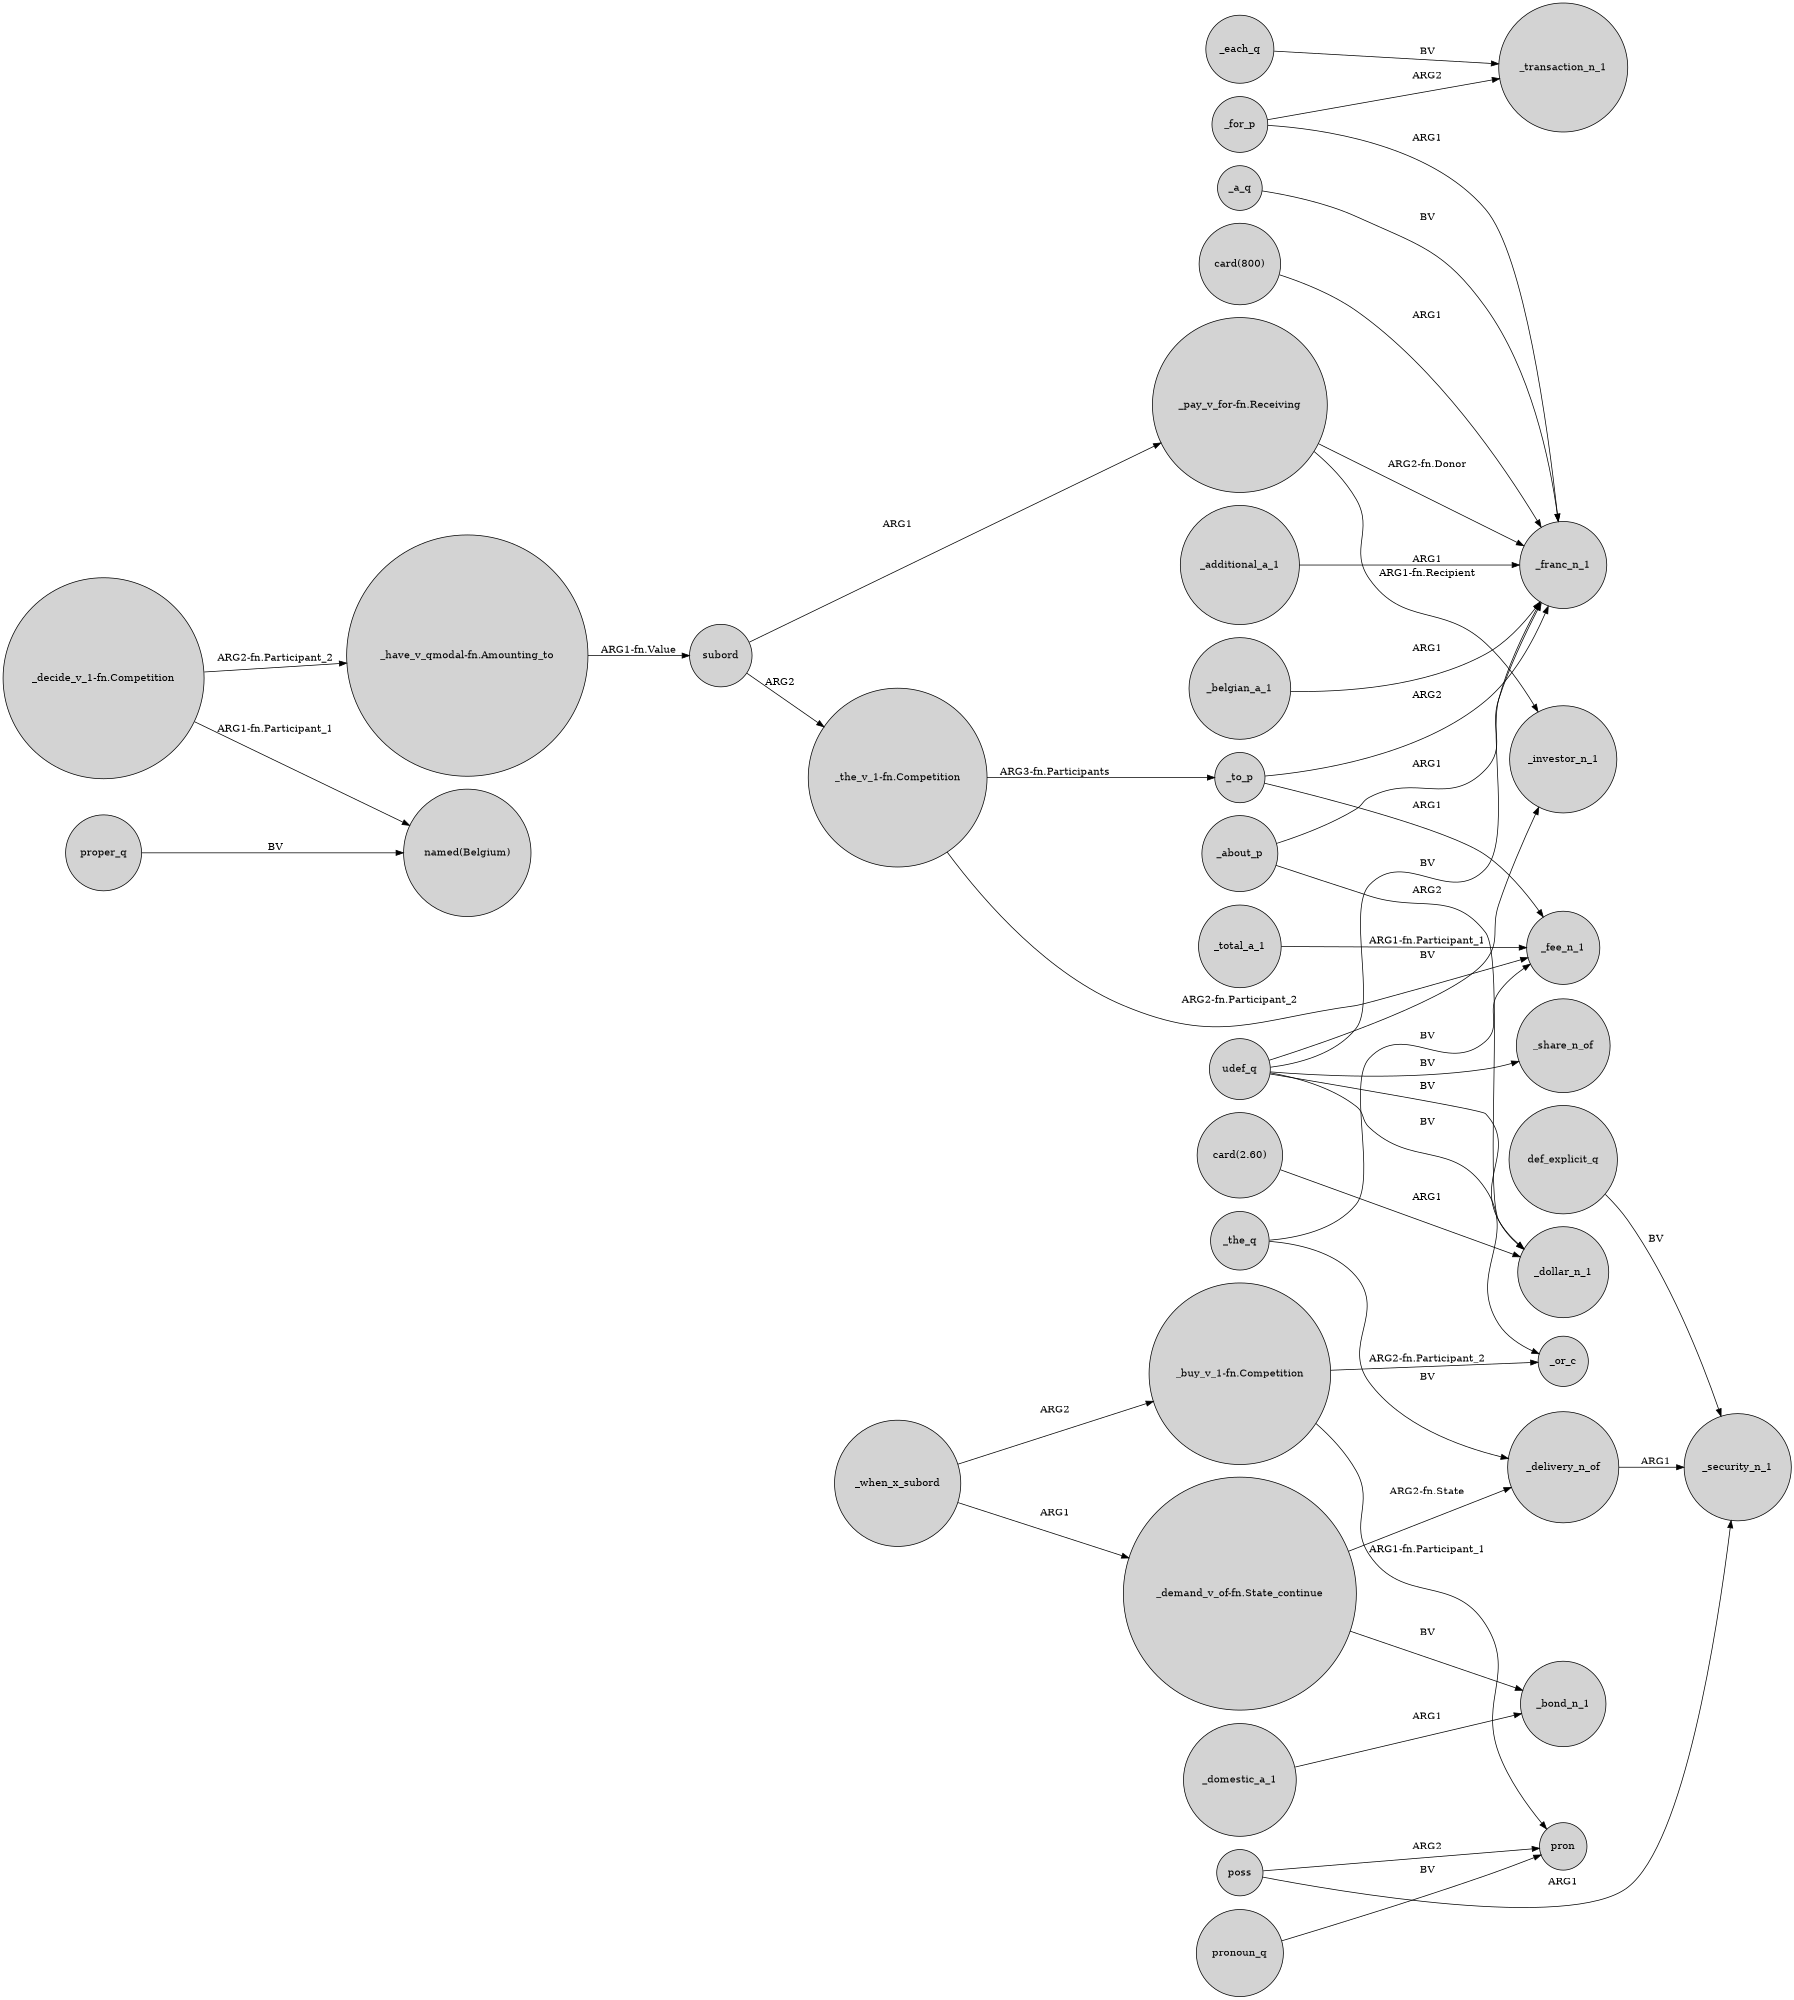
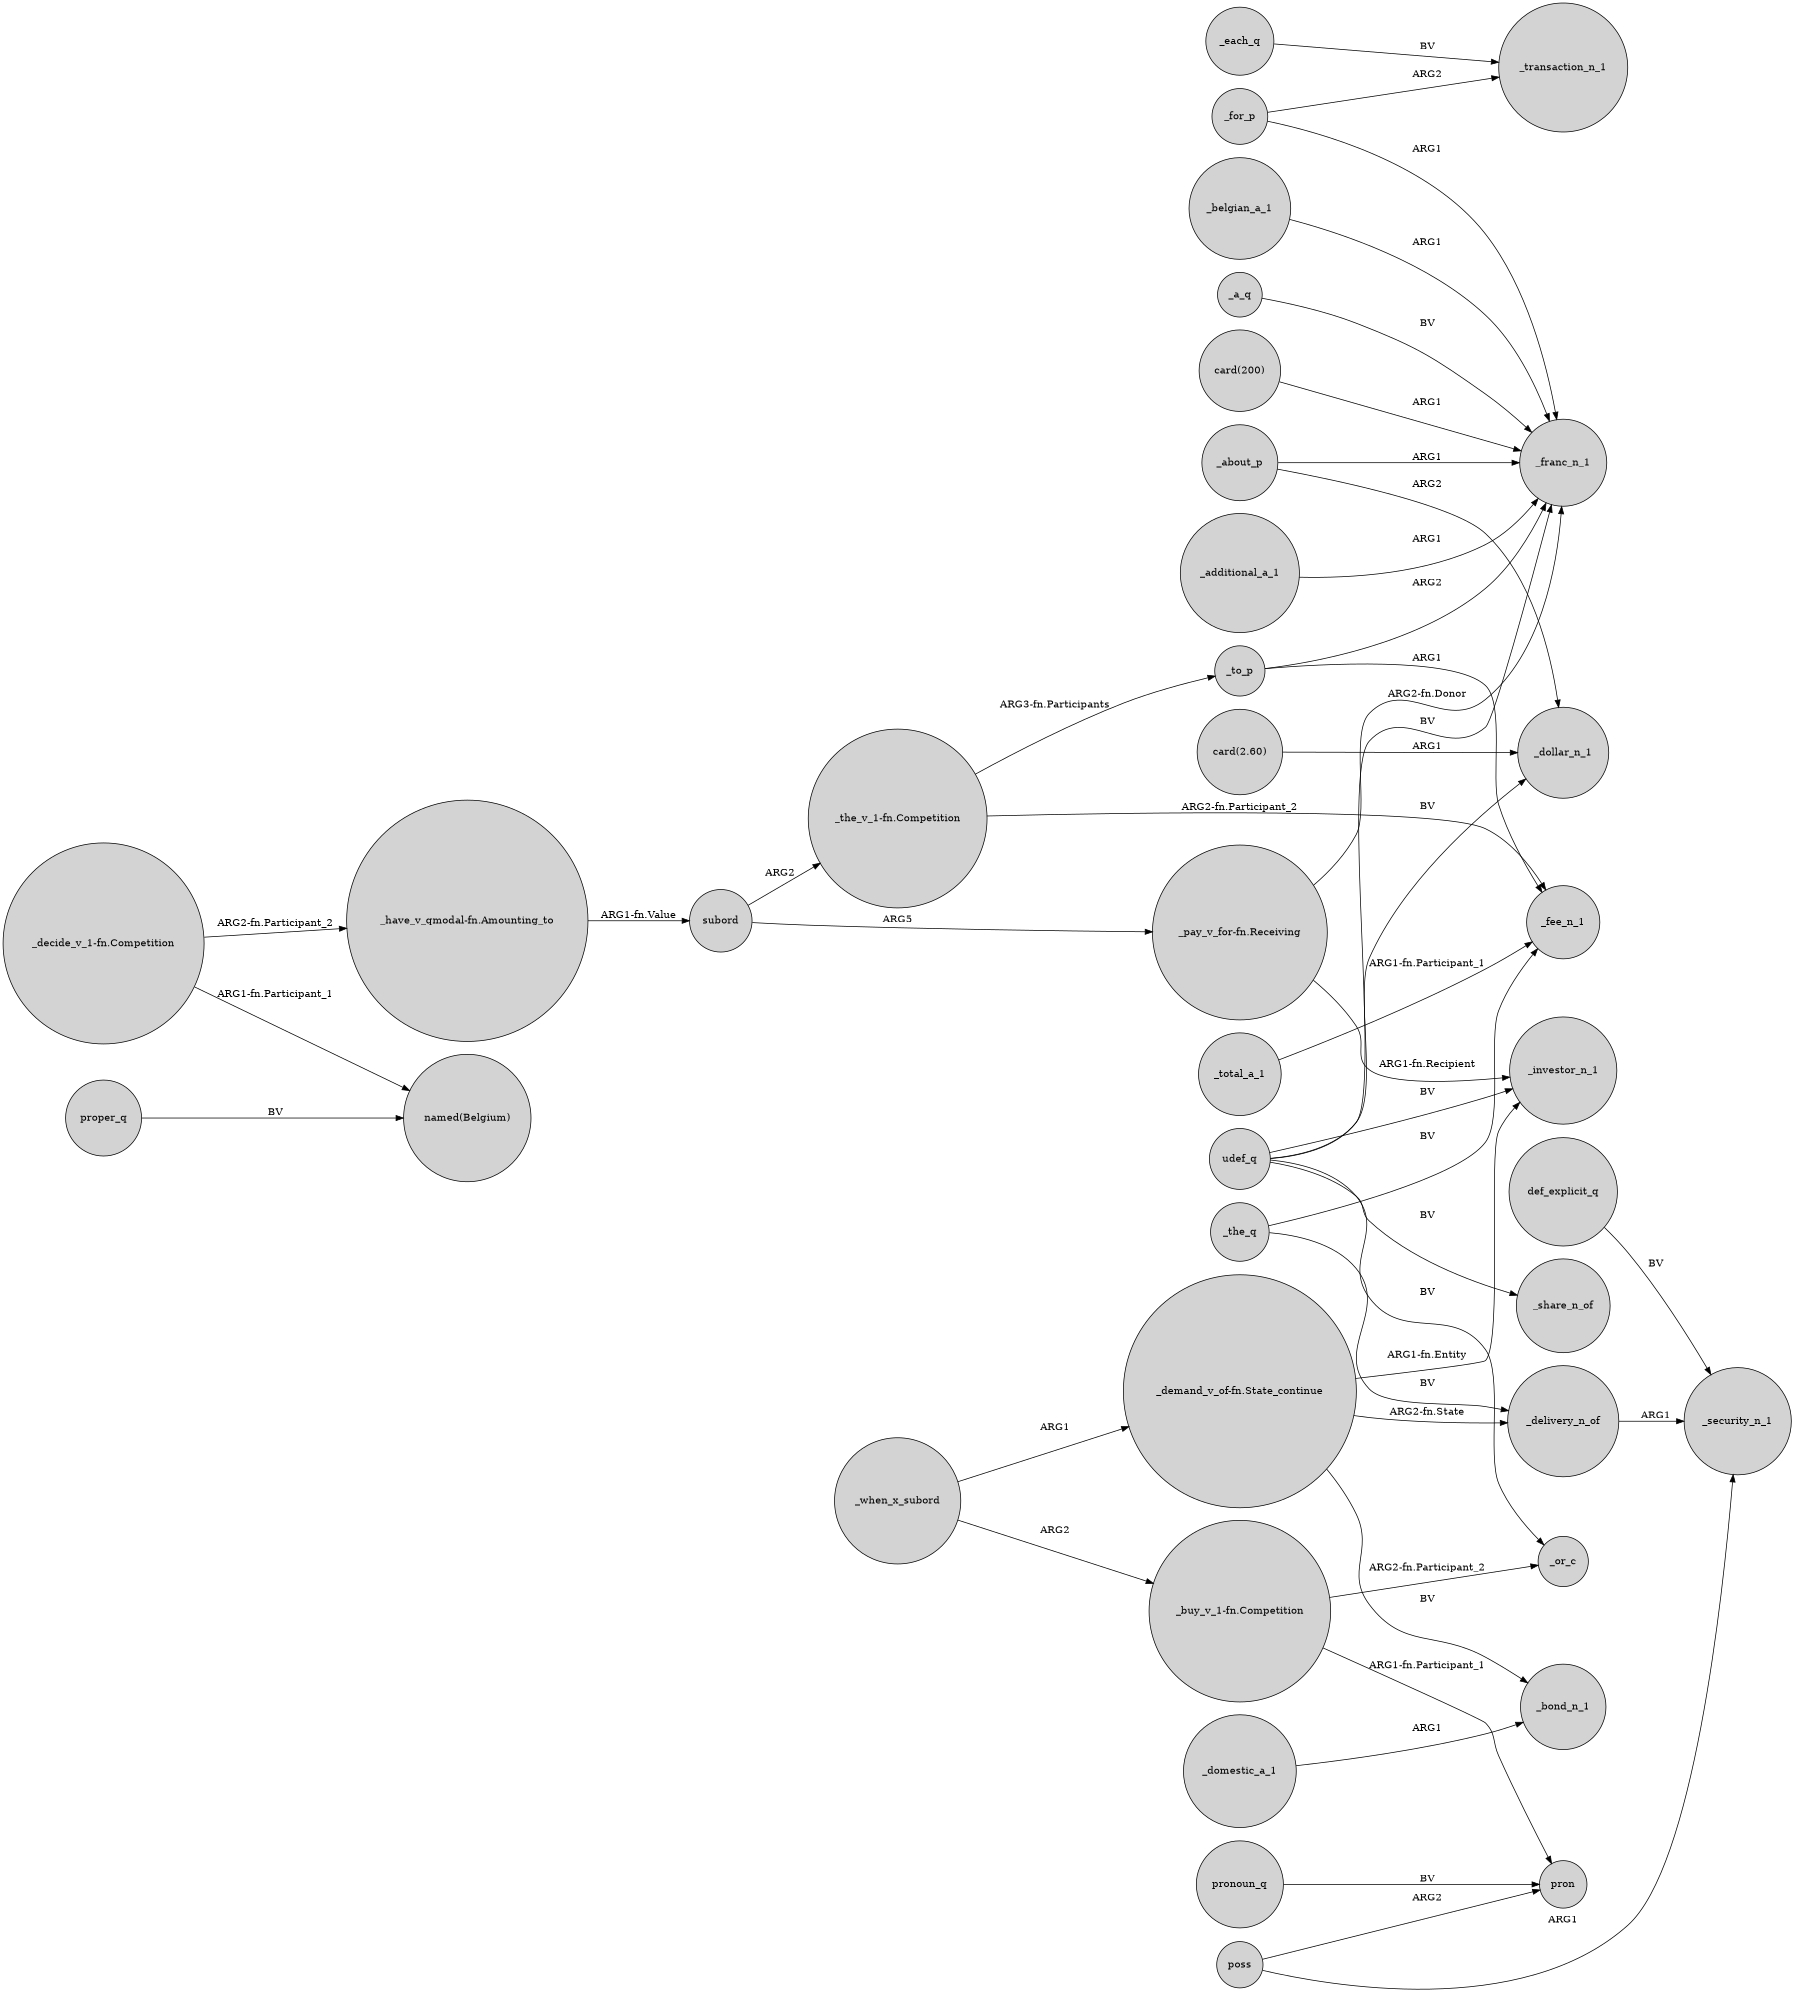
node "card(800)": label "card(800)" -> "card(200)"
edge "subord" -> "_pay_v_for-fn.Receiving": label "ARG1" -> "ARG5"
edge "_demand_v_of-fn.State_continue" -> "_investor_n_1": added, label "ARG1-fn.Entity"
